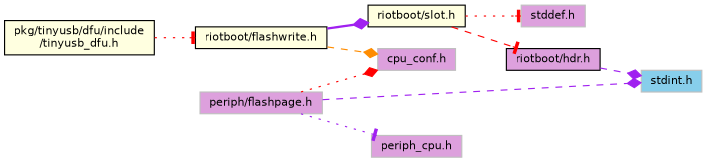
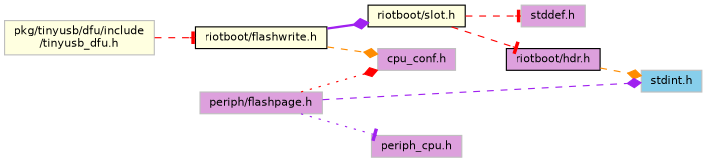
edge "riotboot/slot.h" -> "stddef.h": style dotted -> dashed
node "pkg/tinyusb/dfu/include /tinyusb_dfu.h": color black -> grey75
edge "pkg/tinyusb/dfu/include /tinyusb_dfu.h" -> "riotboot/flashwrite.h": style dotted -> dashed
edge "riotboot/hdr.h" -> "stdint.h": color purple -> darkorange
